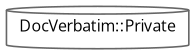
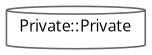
node "DocVerbatim::Private": label "DocVerbatim::Private" -> "Private::Private"
